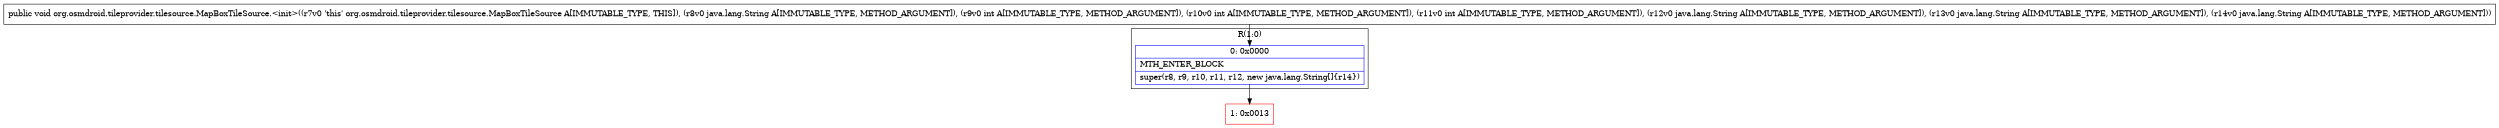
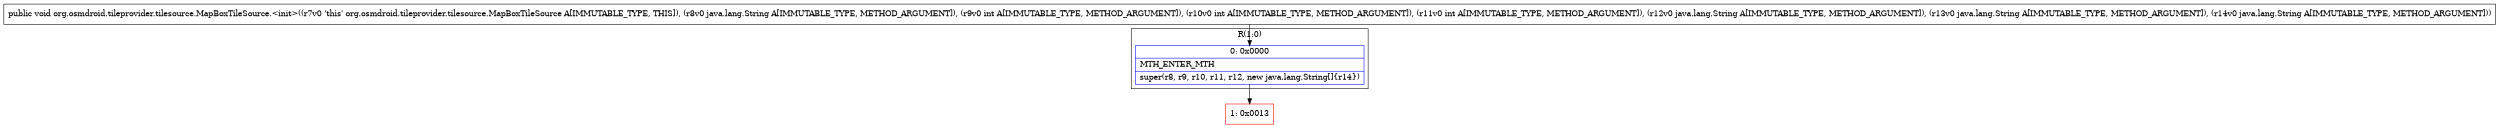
node "0: 0x0000": text "MTH_ENTER_BLOCK" -> "MTH_ENTER_MTH"
